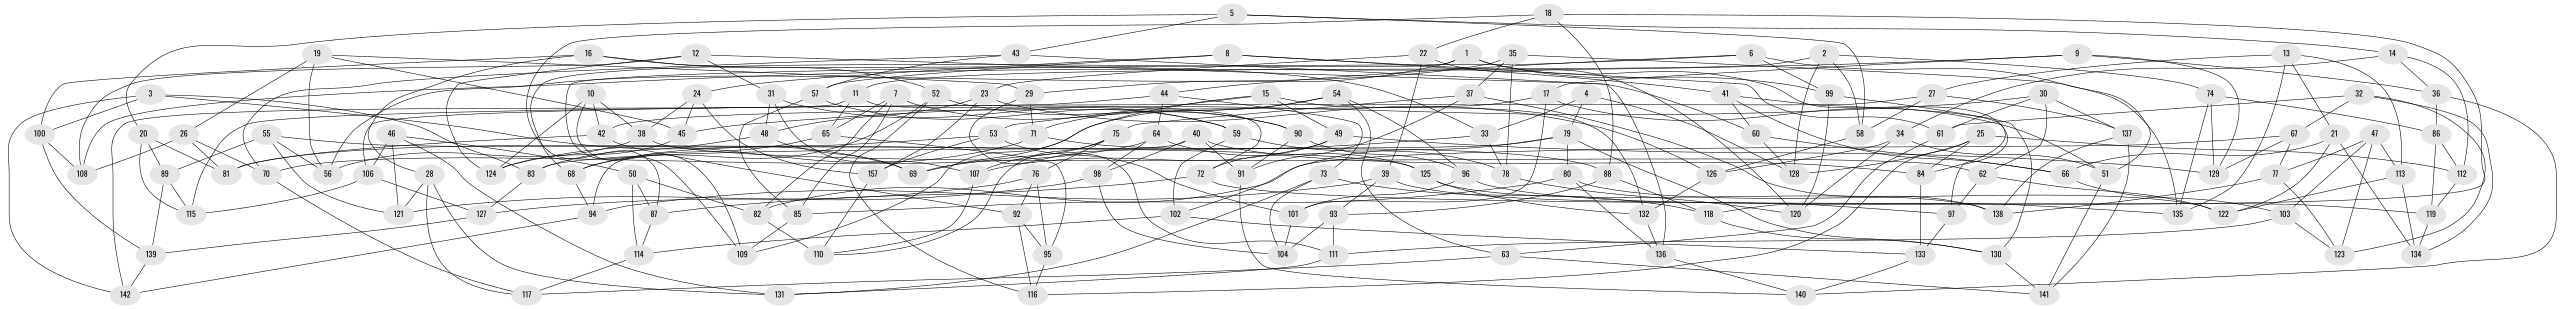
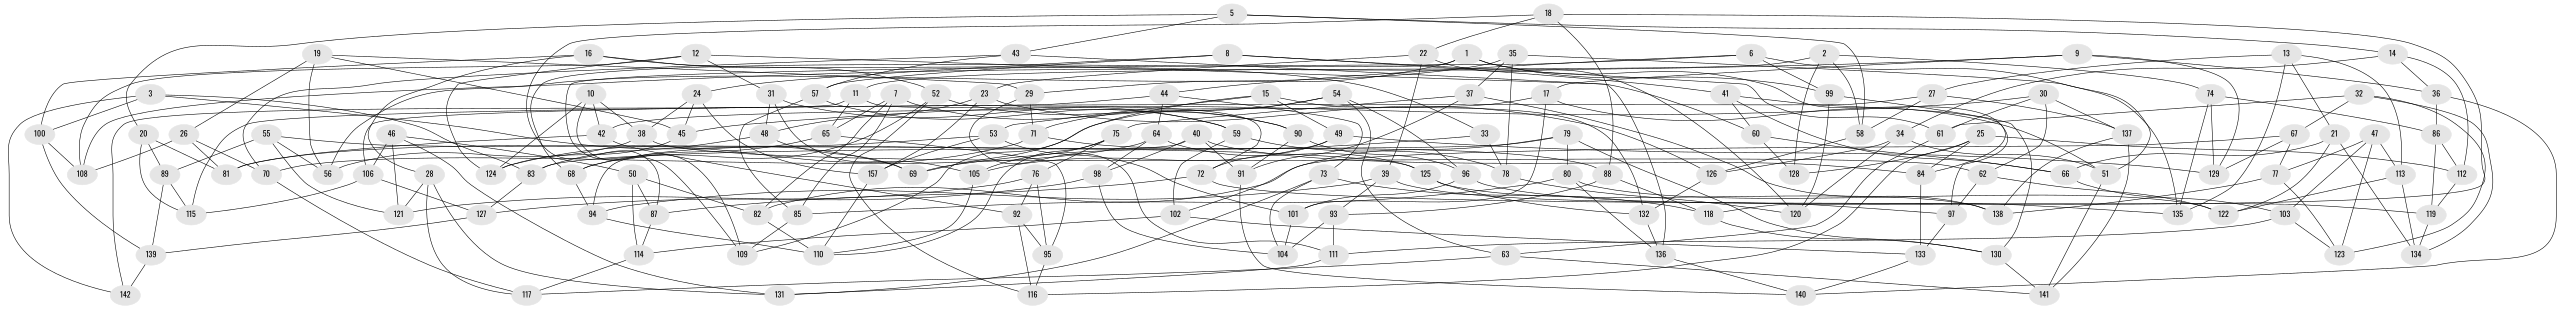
node "4": removed
node "107": label "107" -> "105"
edge "94" -- "142": now "94" -- "110"
